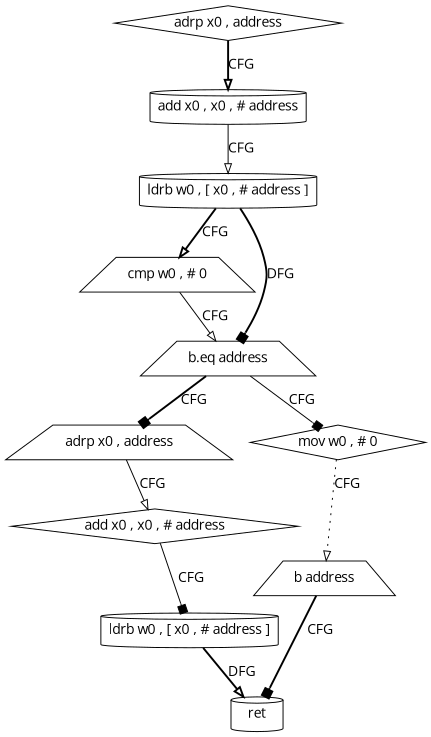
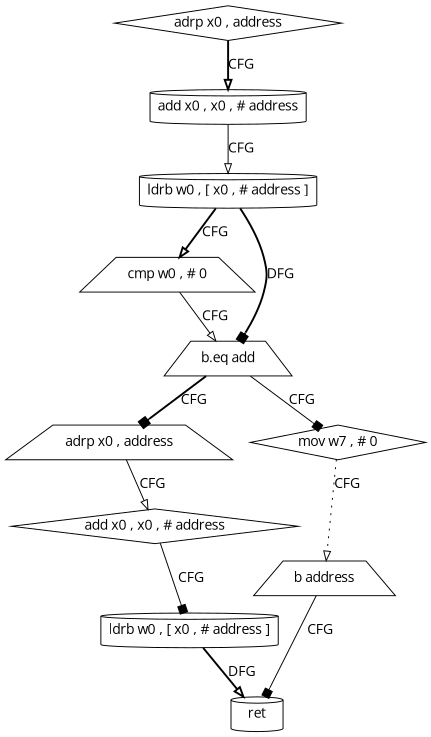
node "b.eq address": label "b.eq address" -> "b.eq add"
node "mov w0 , # 0": label "mov w0 , # 0" -> "mov w7 , # 0"
edge "b address" -> "ret": style bold -> solid
